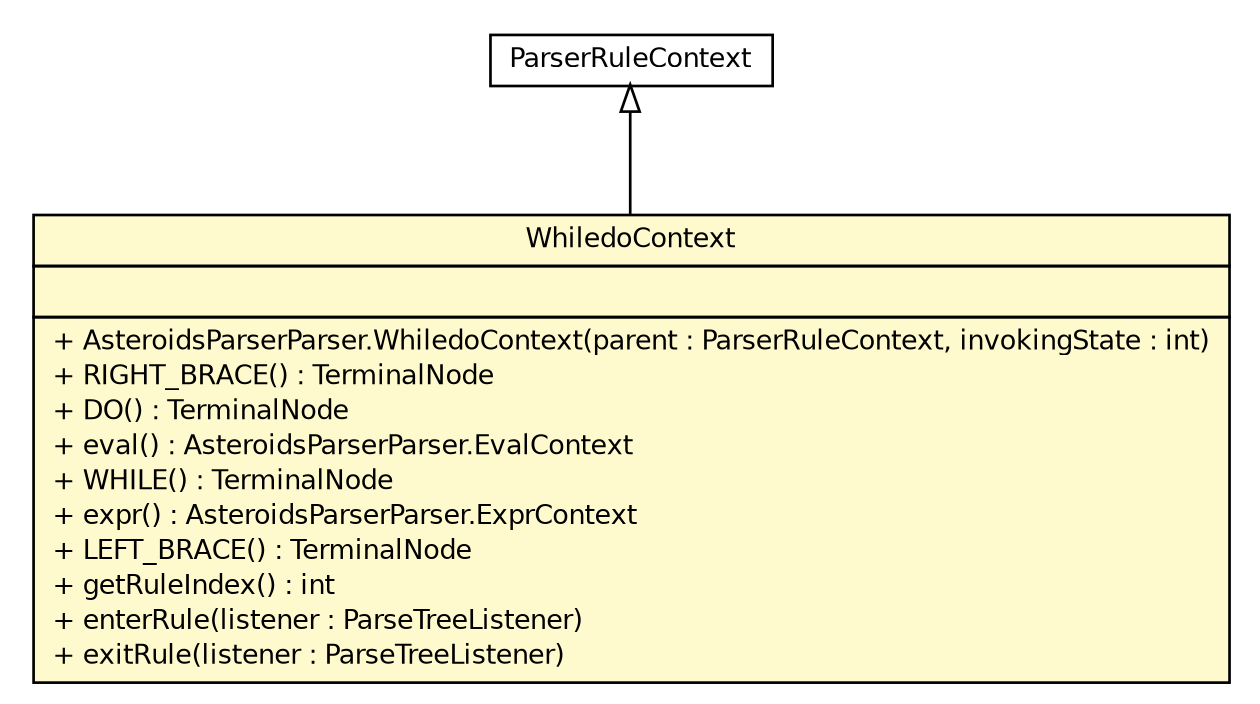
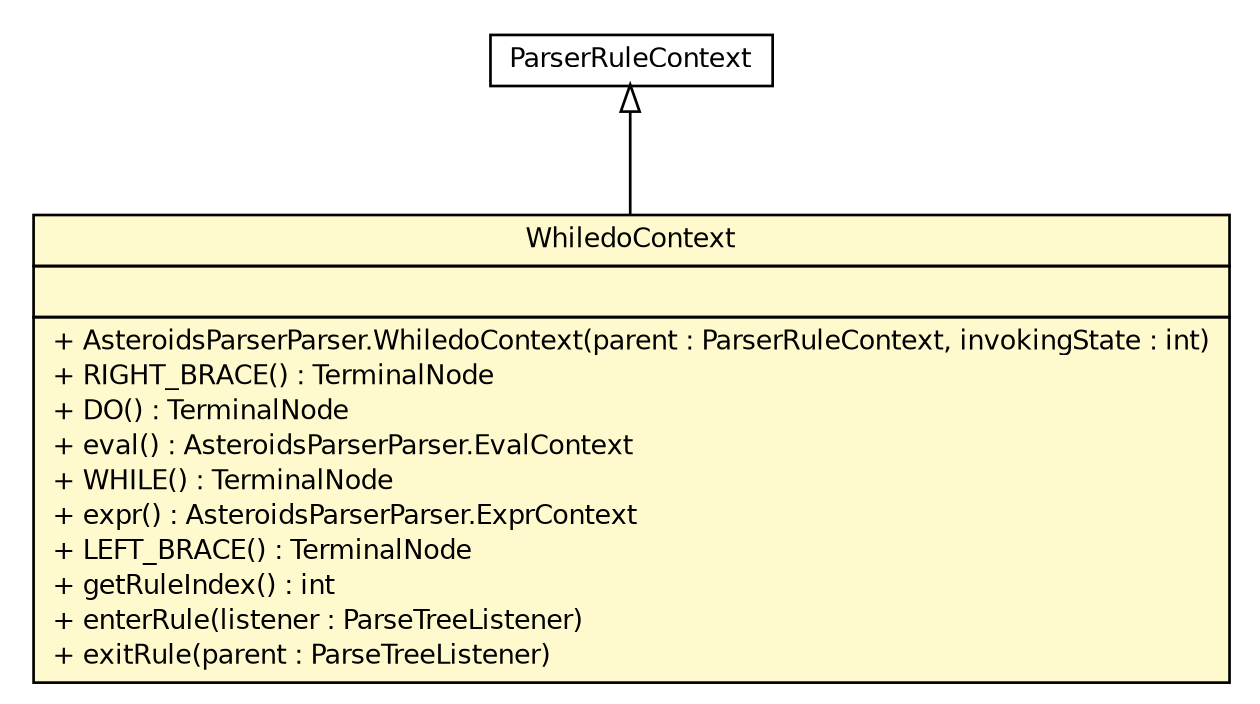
node "WhiledoContext": text "+ exitRule(listener : ParseTreeListener)" -> "+ exitRule(parent : ParseTreeListener)"
